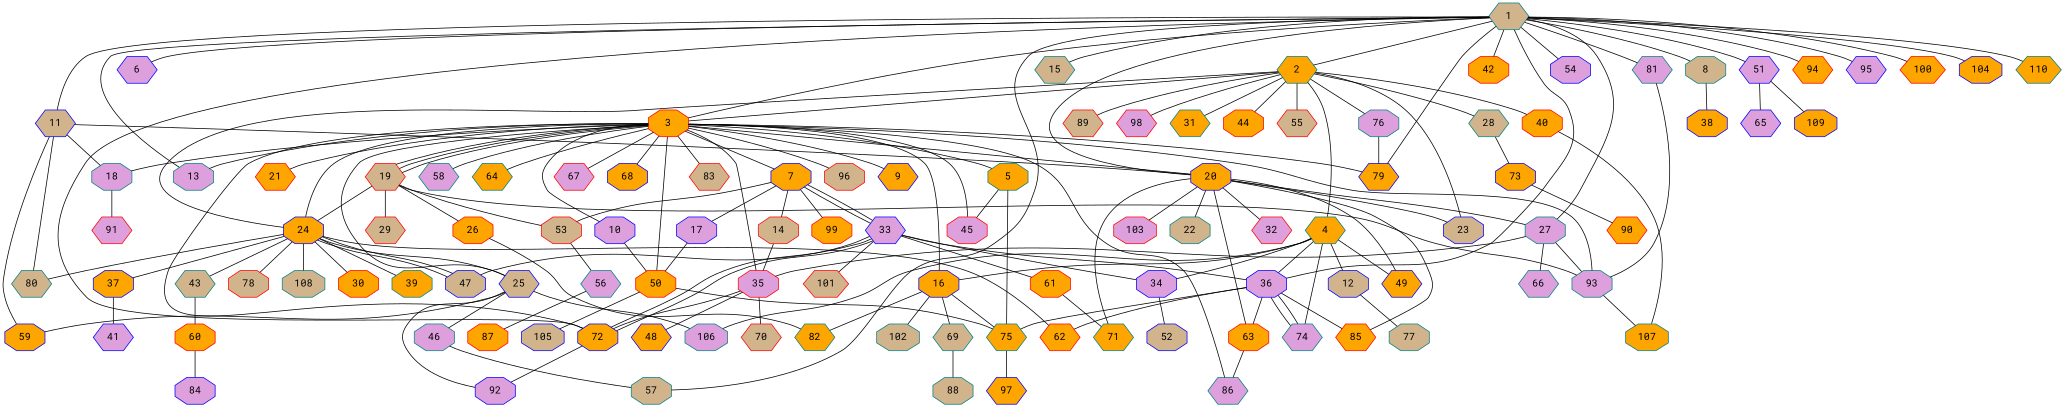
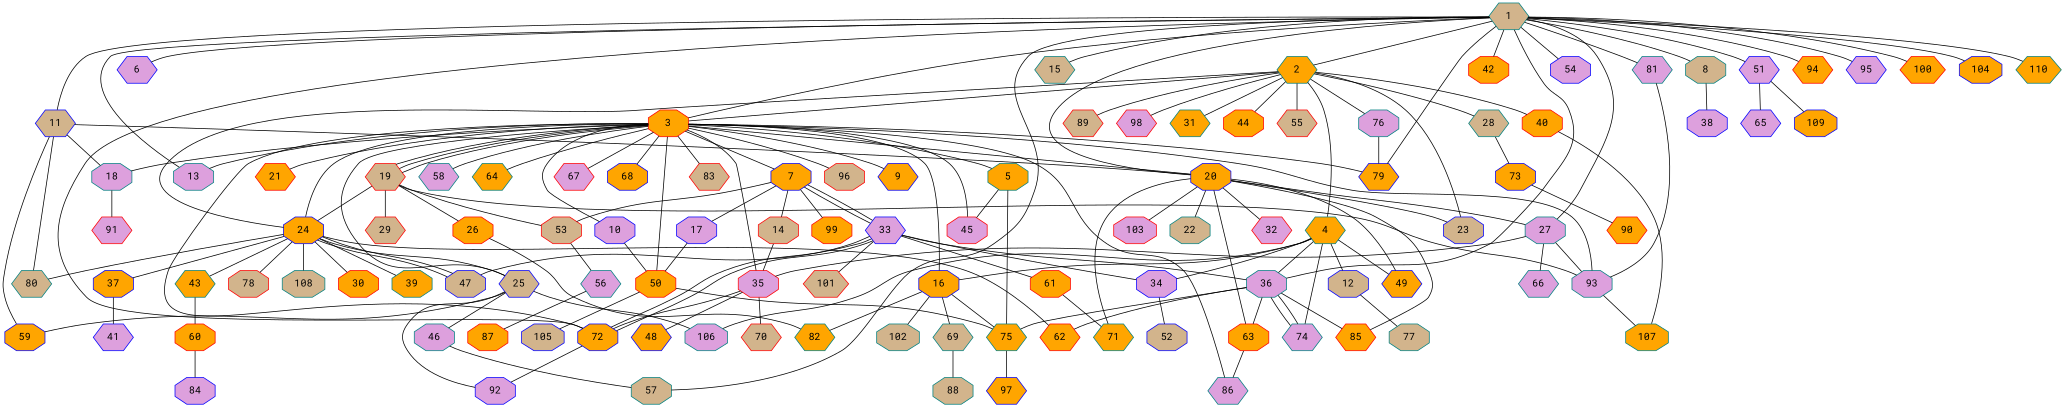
node "38": fillcolor orange -> plum
node "43": fillcolor tan -> orange
node "36": color blue -> teal
